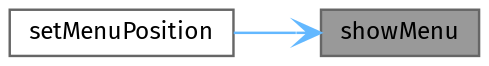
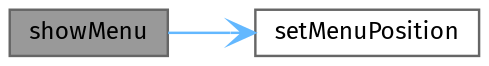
edge "setMenuPosition" -> "showMenu": reversed
